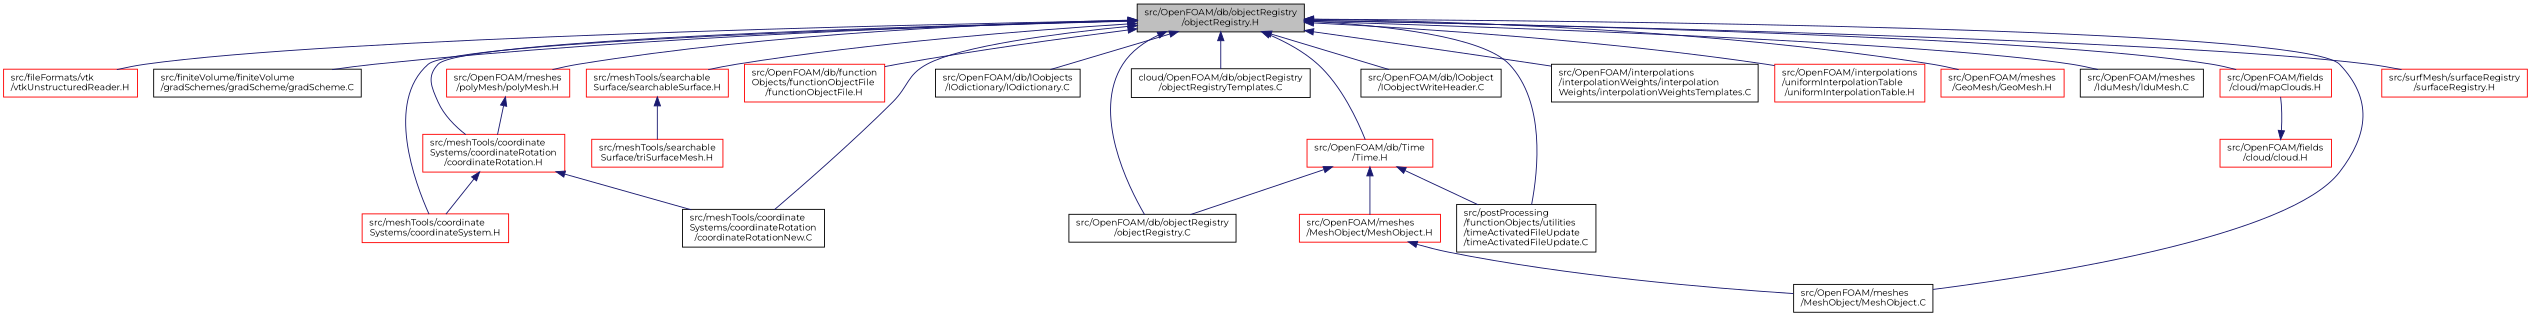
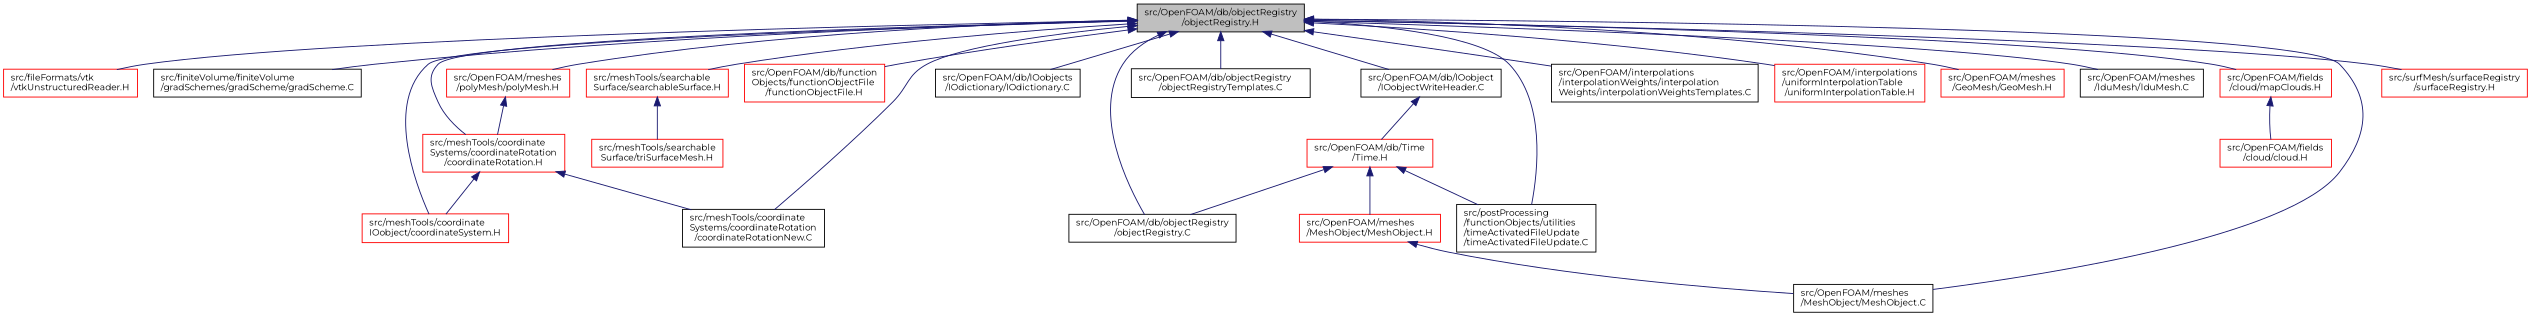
edge "src/OpenFOAM/db/Time /Time.H" -> "src/OpenFOAM/db/objectRegistry /objectRegistry.H": now "src/OpenFOAM/db/Time /Time.H" -> "src/OpenFOAM/db/IOobject /IOobjectWriteHeader.C"
node "cloud/OpenFOAM/db/objectRegistry /objectRegistryTemplates.C": label "cloud/OpenFOAM/db/objectRegistry /objectRegistryTemplates.C" -> "src/OpenFOAM/db/objectRegistry /objectRegistryTemplates.C"
edge "src/OpenFOAM/fields /cloud/mapClouds.H" -> "src/OpenFOAM/fields /cloud/cloud.H": reversed
node "src/meshTools/coordinate Systems/coordinateSystem.H": label "src/meshTools/coordinate Systems/coordinateSystem.H" -> "src/meshTools/coordinate IOobject/coordinateSystem.H"
